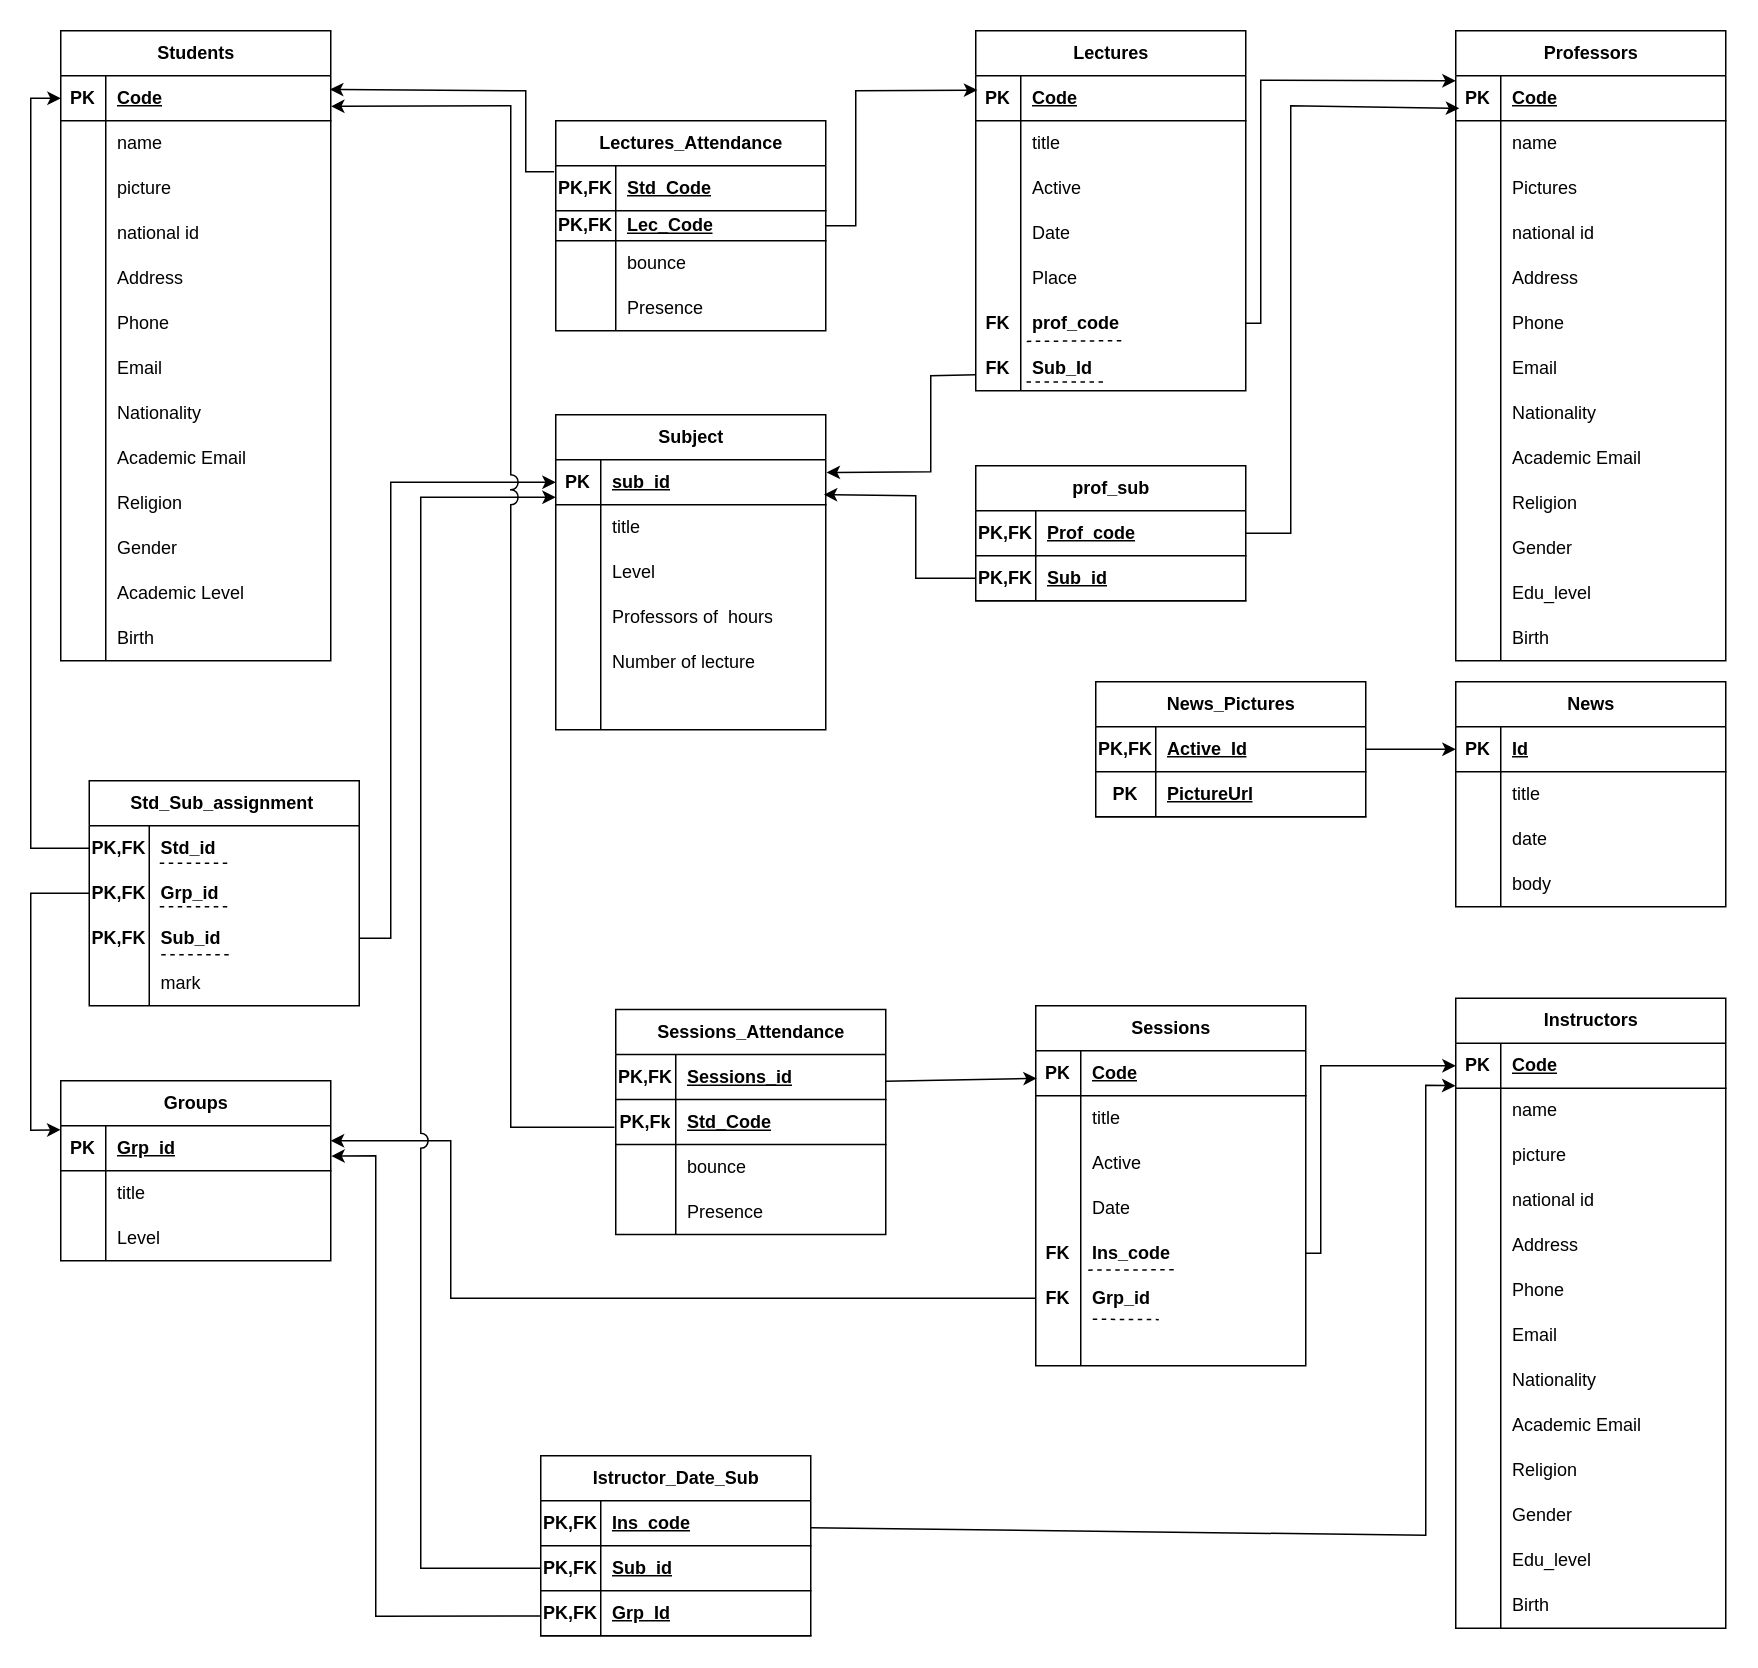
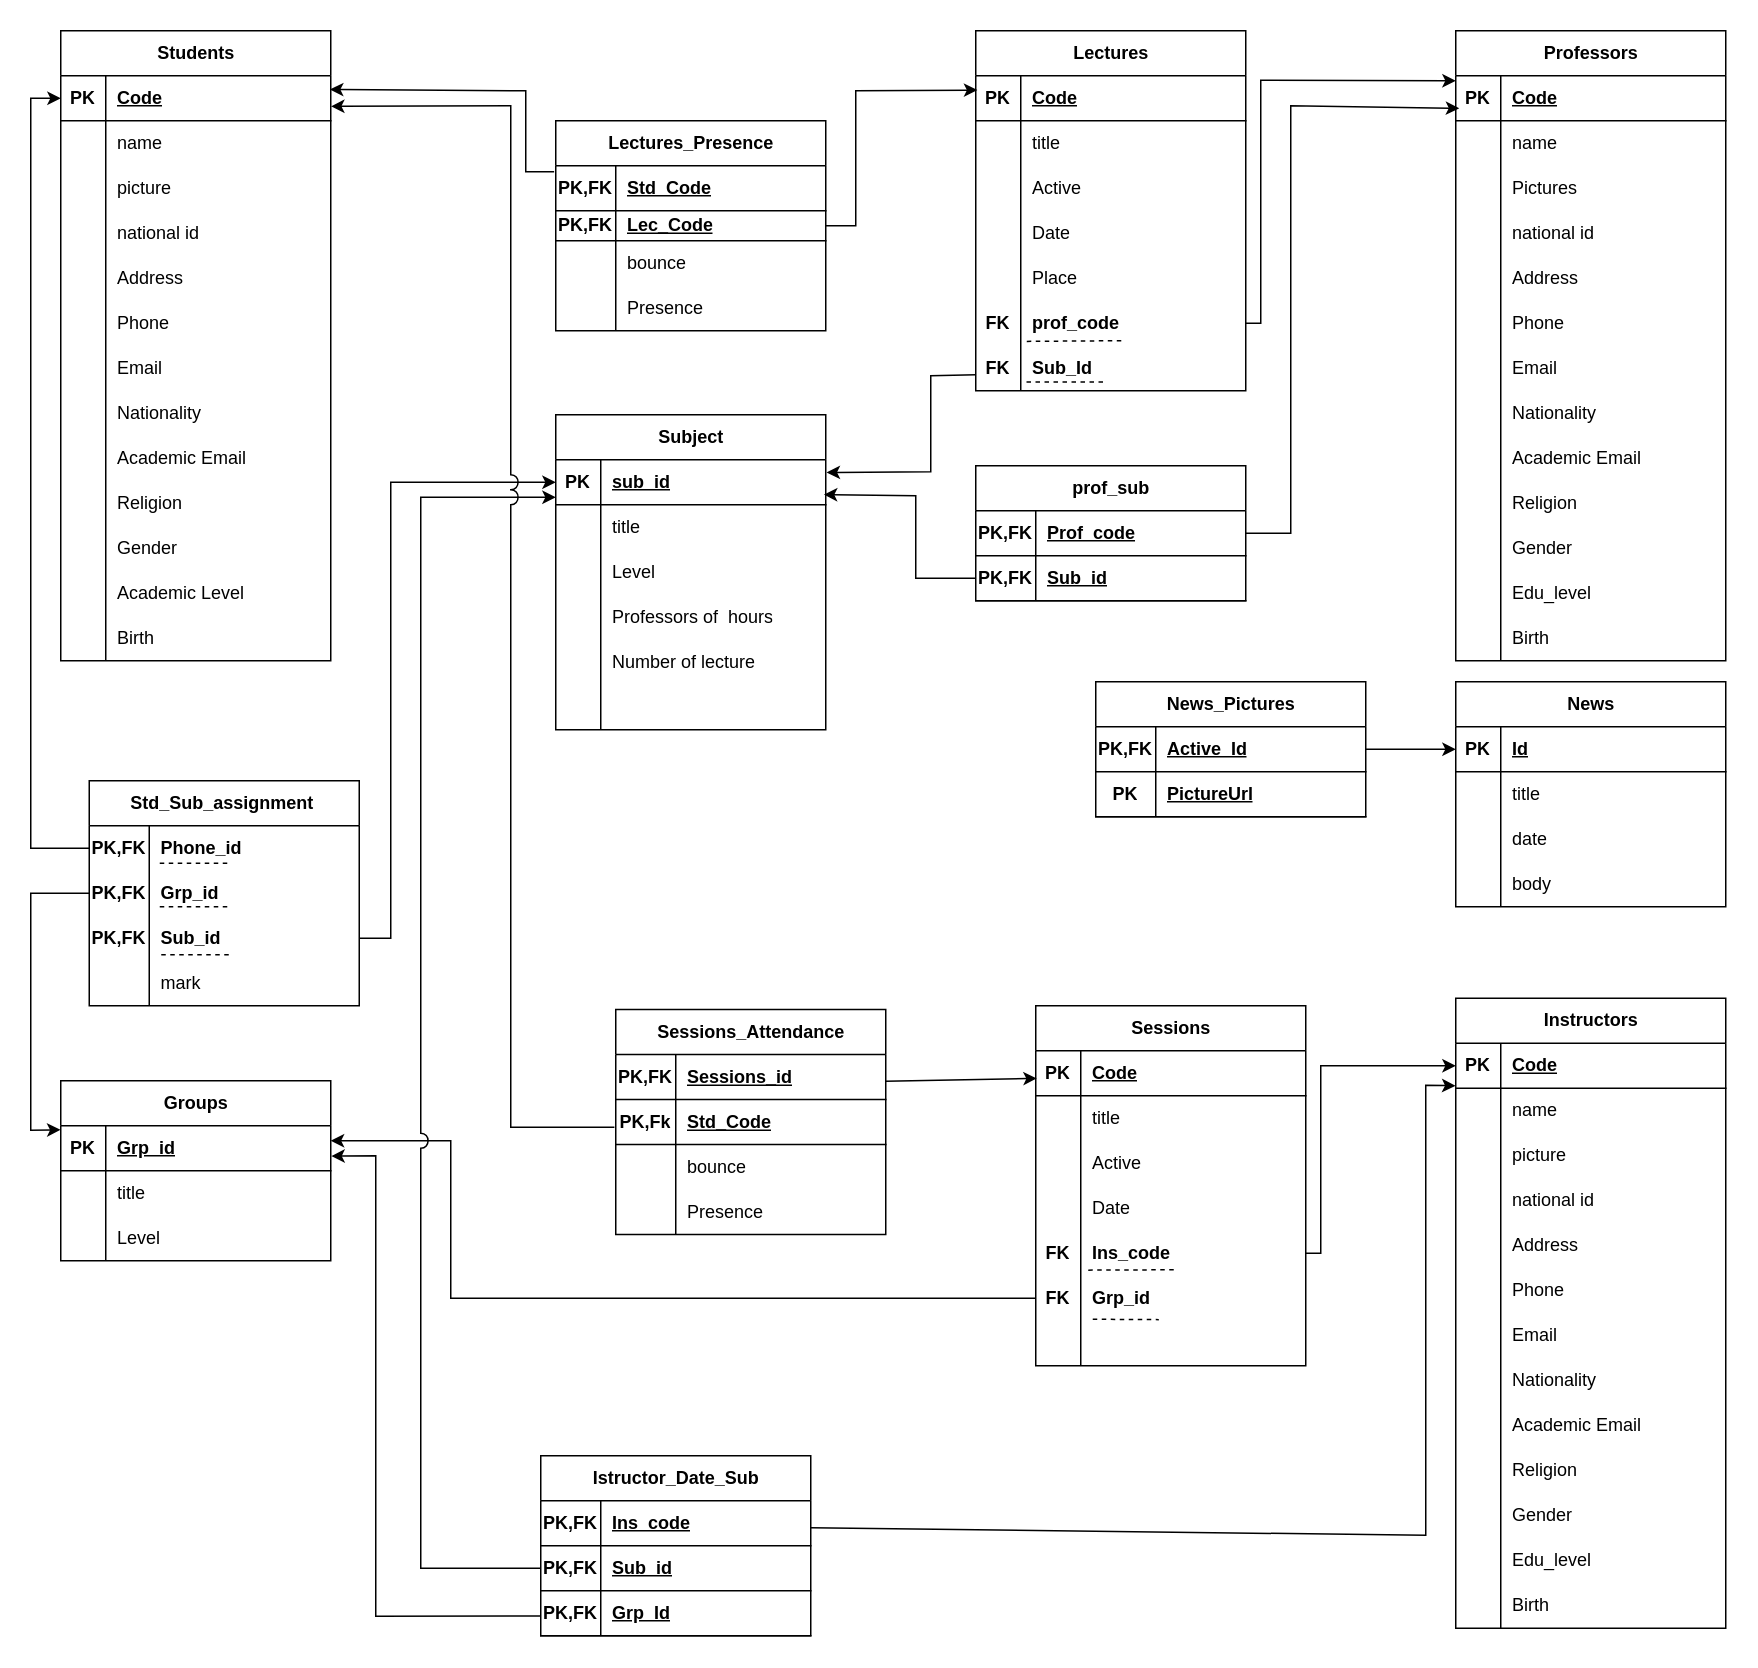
node "Lectures_Attendance": label "Lectures_Attendance" -> "Lectures_Presence"
node "Std_id": label "Std_id" -> "Phone_id"
